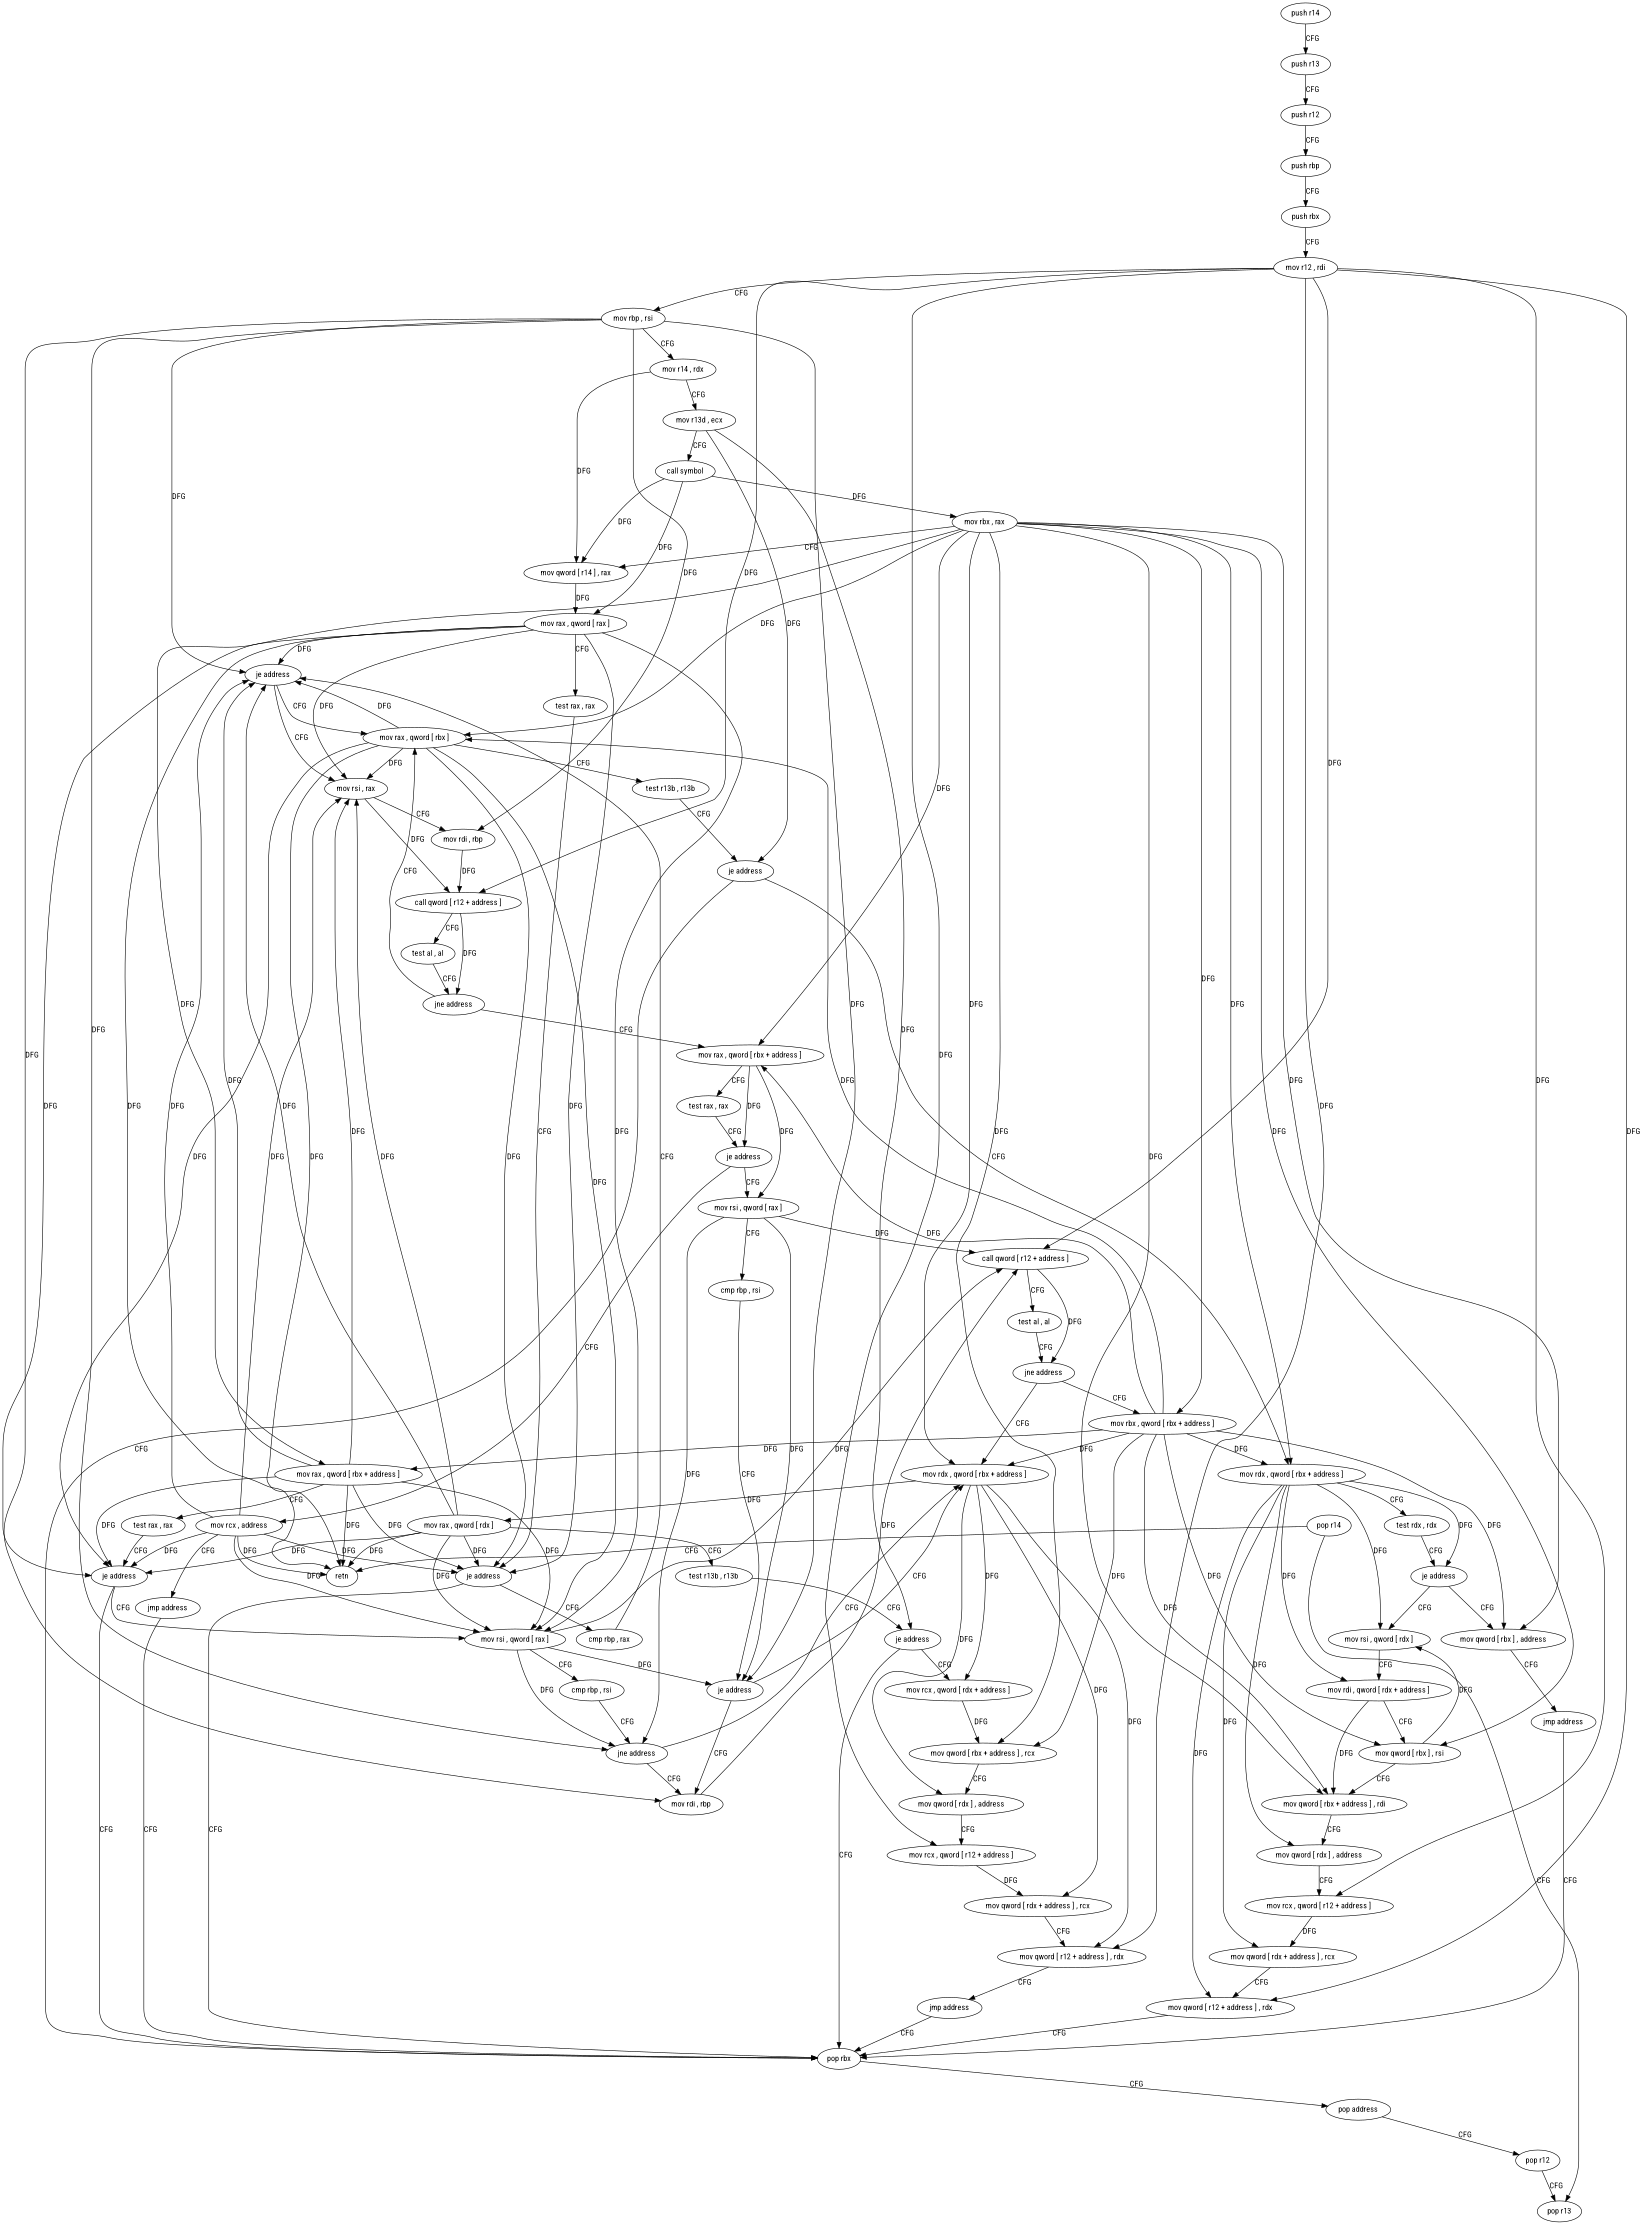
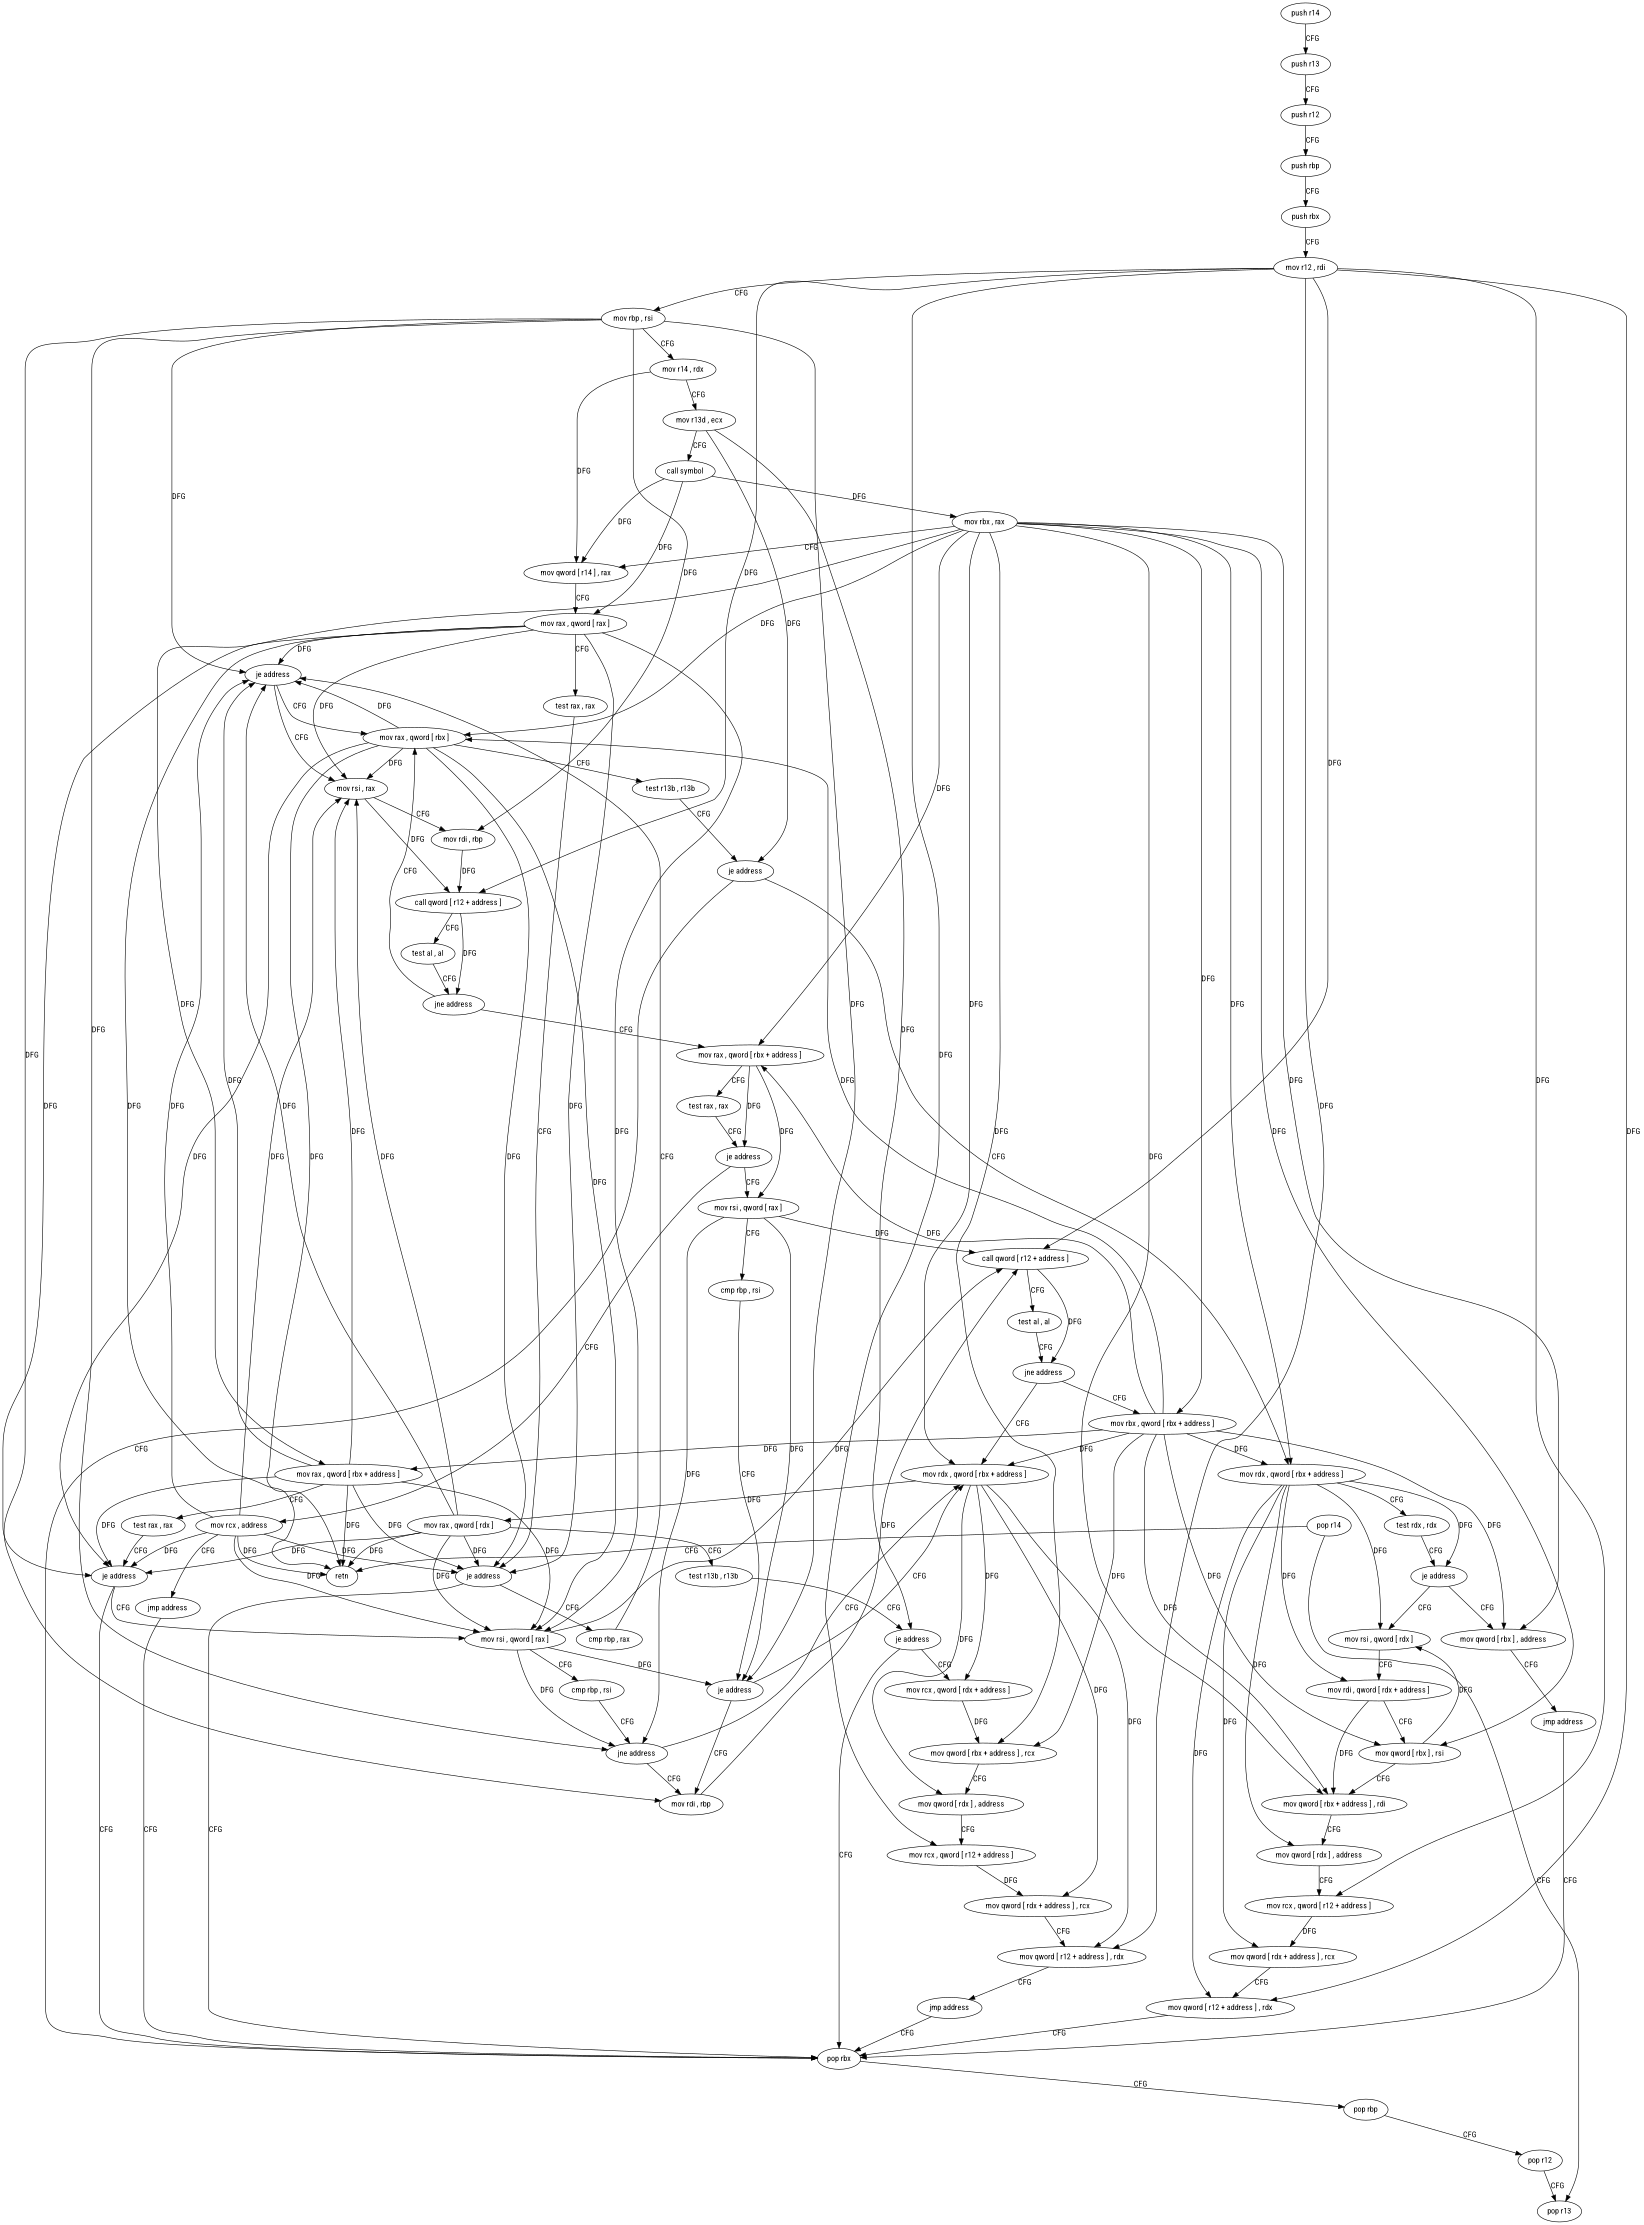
edge "mov qword [ r14 ] , rax" -> "mov rax , qword [ rax ]": label "DFG" -> "CFG"
node "pop address": label "pop address" -> "pop rbp"
